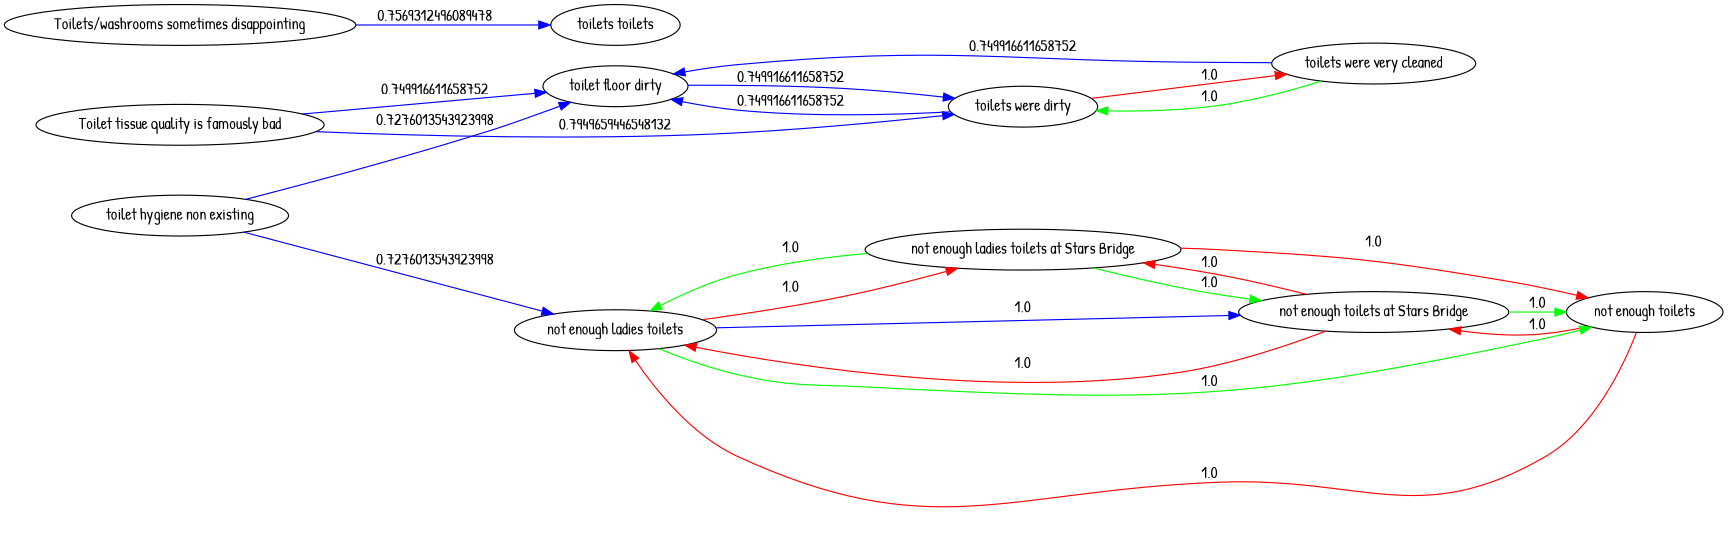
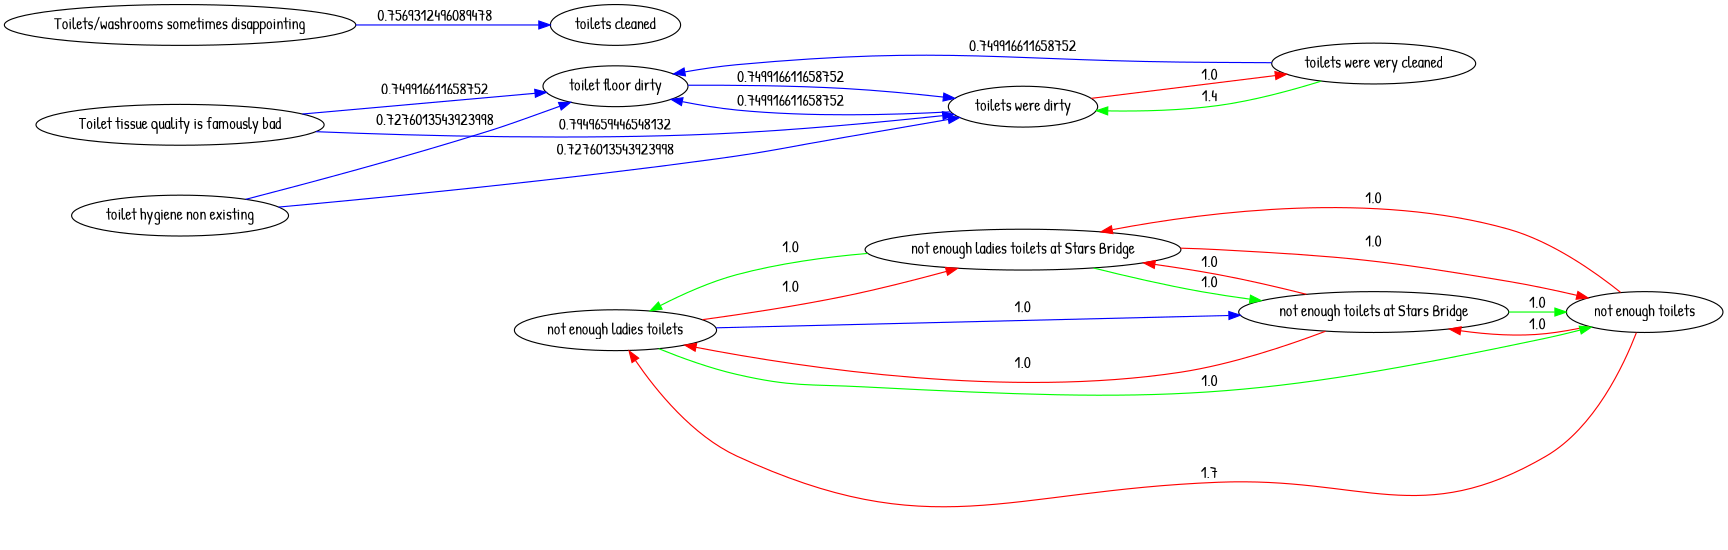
node "toilets toilets": label "toilets toilets" -> "toilets cleaned"
edge "toilets were very cleaned" -> "toilets were dirty": label "1.0" -> "1.4"
edge "not enough toilets" -> "not enough ladies toilets at Stars Bridge": added, label "1.0"
edge "toilet hygiene non existing" -> "not enough ladies toilets": now "toilet hygiene non existing" -> "toilets were dirty"
edge "not enough toilets" -> "not enough ladies toilets": label "1.0" -> "1.7"
